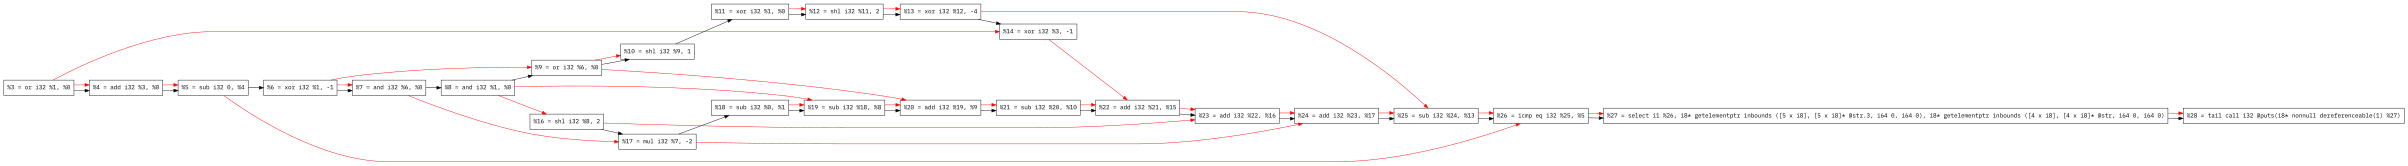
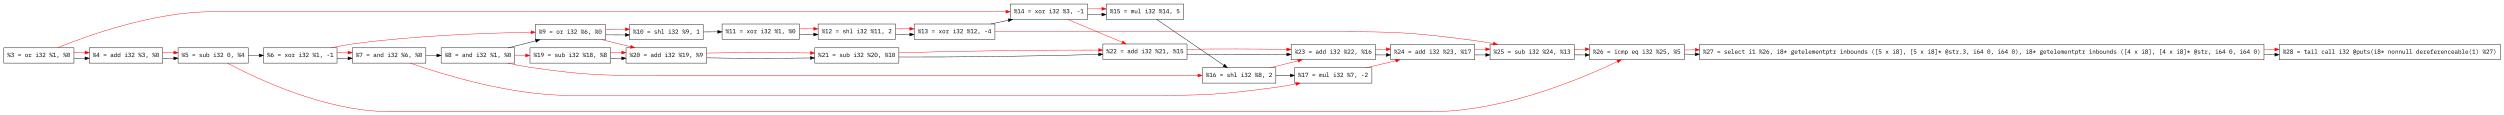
node "%15 = mul i32 %14, 5": added
node "%18 = sub i32 %0, %1": removed
